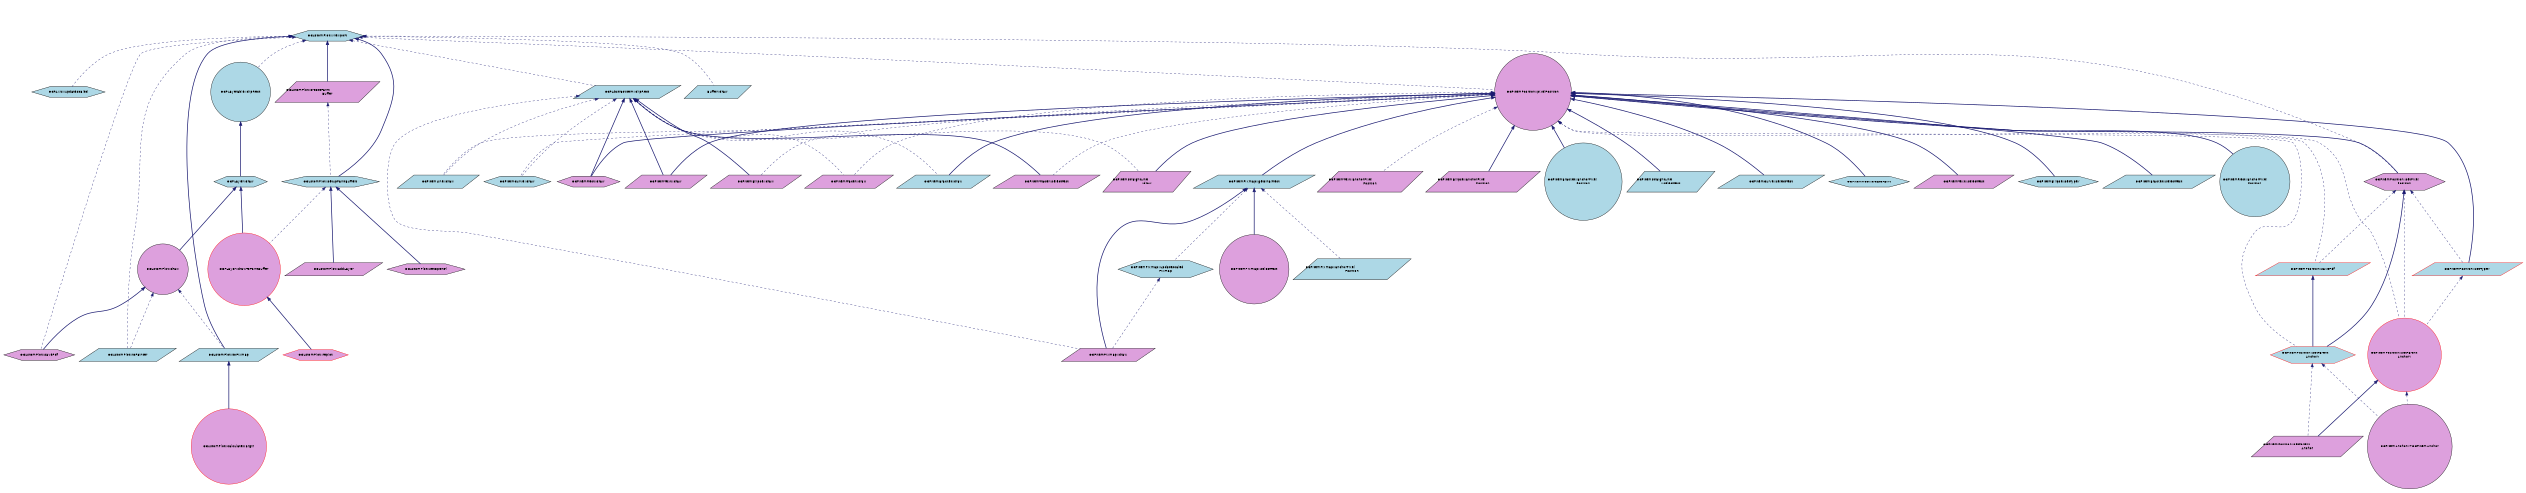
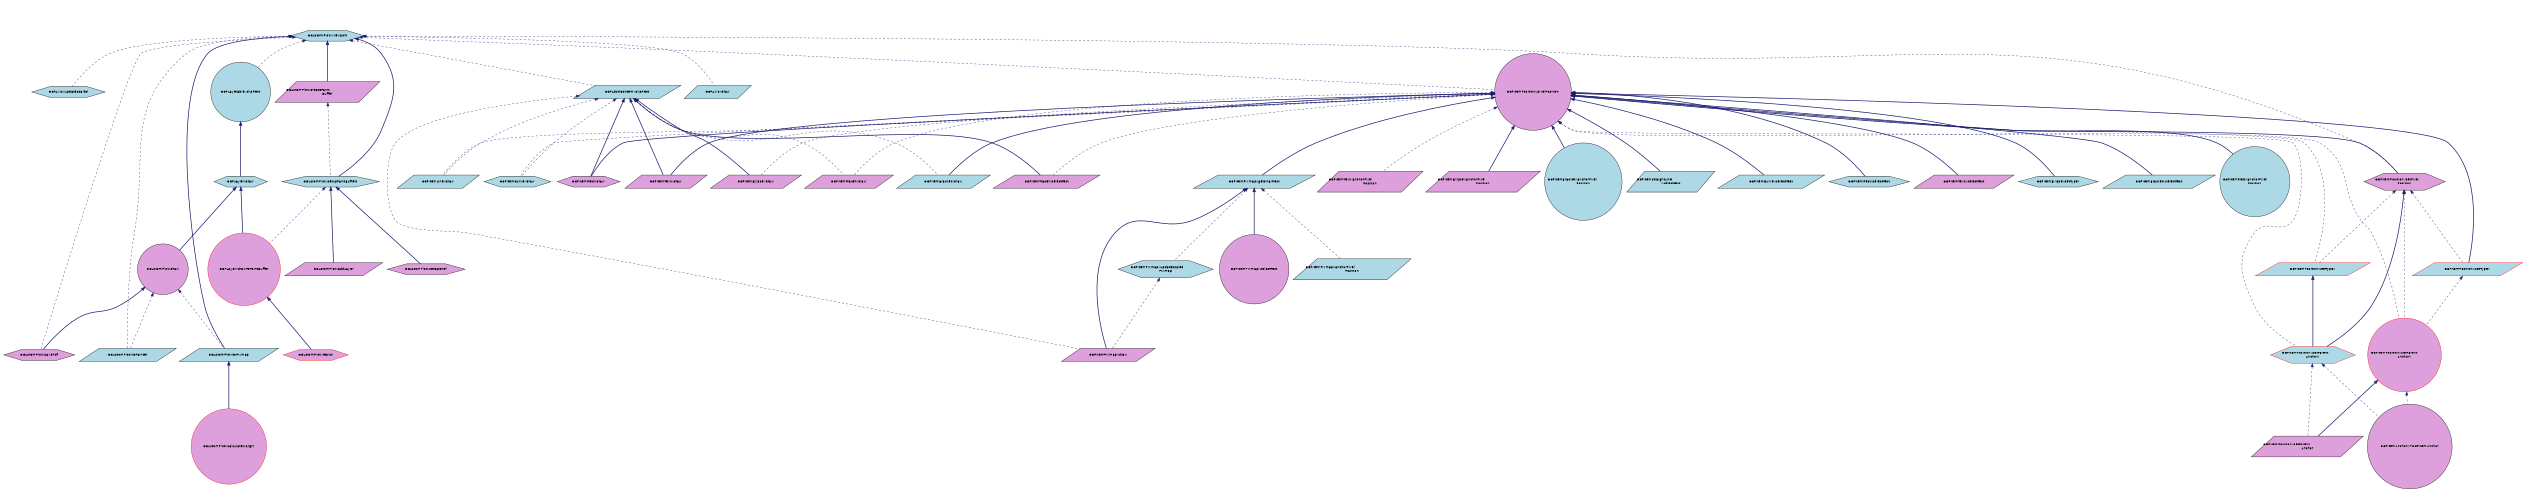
node "Buffer::draw": label "Buffer::draw" -> "QCPAxis::draw"
node "QCPItemStraightLine ::draw": removed
node "QCPItemRect::createPaint": label "QCPItemRect::createPaint" -> "QCPItemRect::selectTest"
node "QCPItemPosition::savePdf": label "QCPItemPosition::savePdf" -> "QCPItemPosition::setTypeX"
